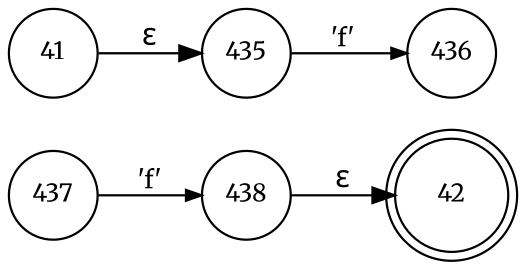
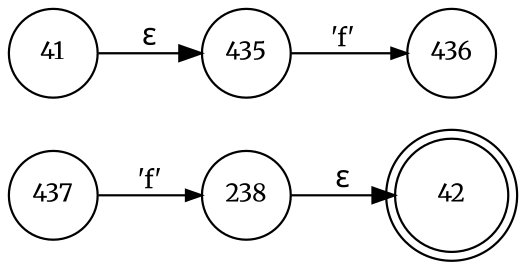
node "438": label "438" -> "238"
